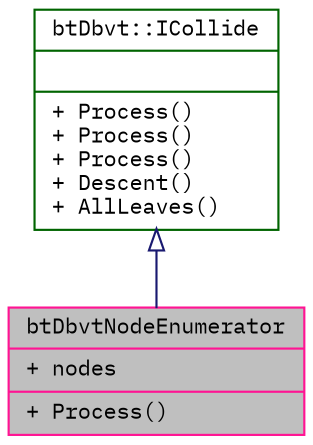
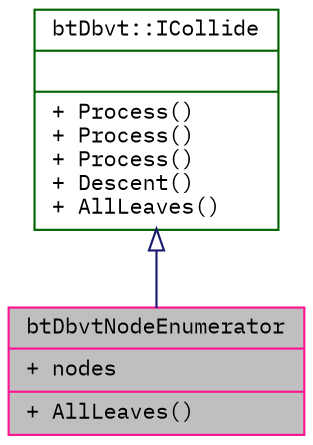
node "btDbvtNodeEnumerator": text "+ Process()" -> "+ AllLeaves()"
